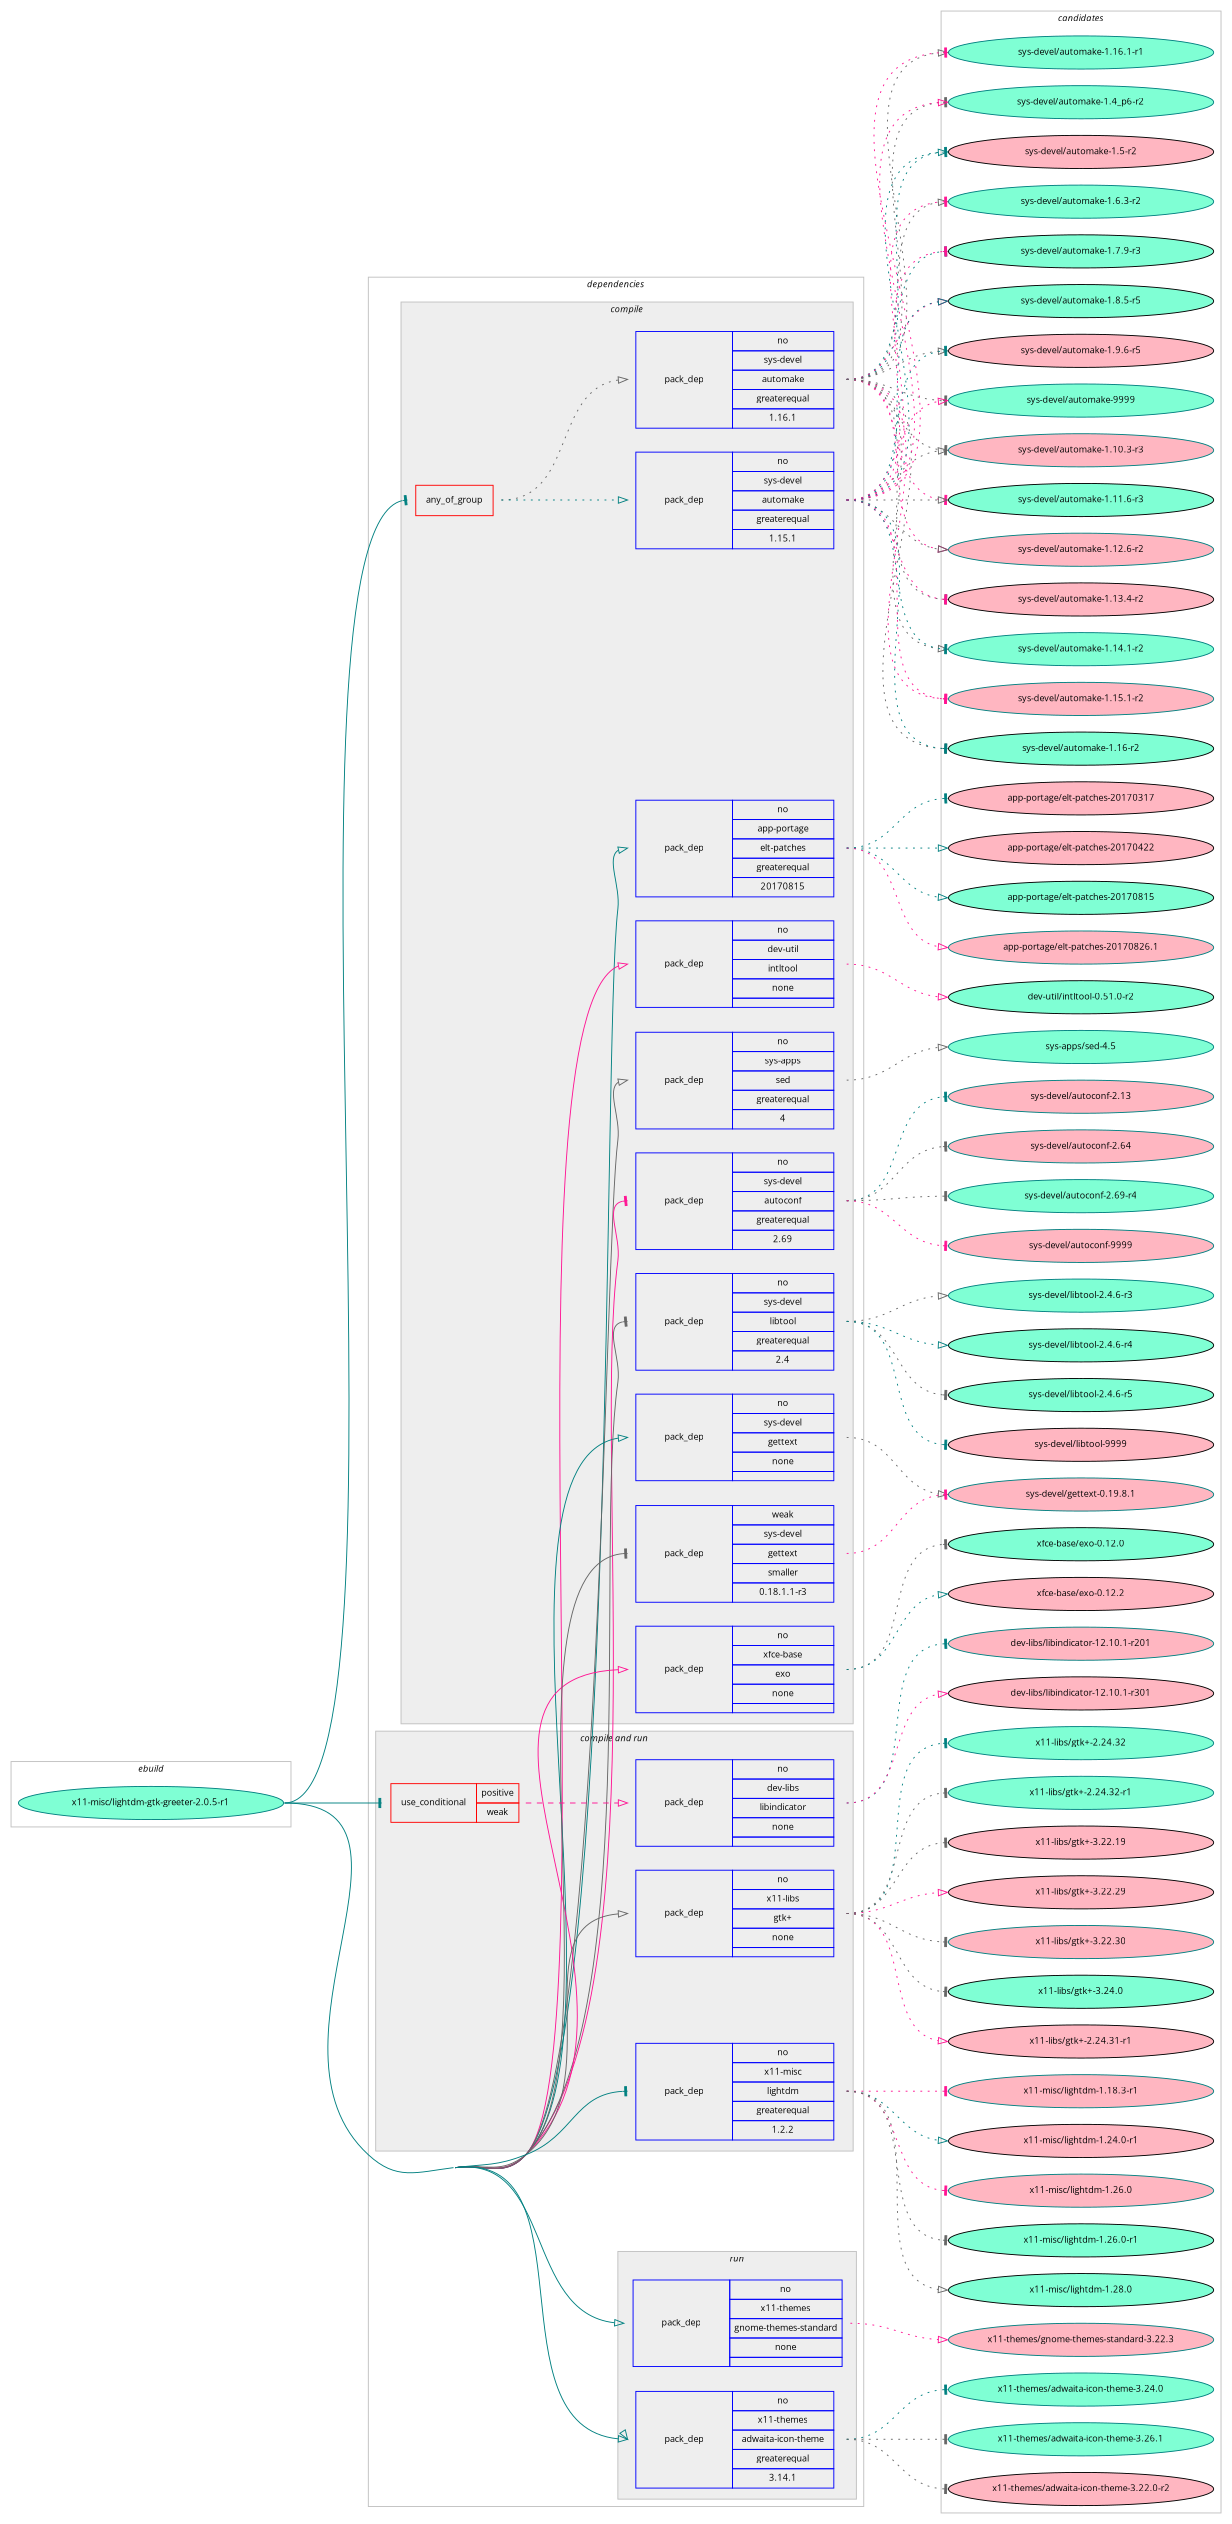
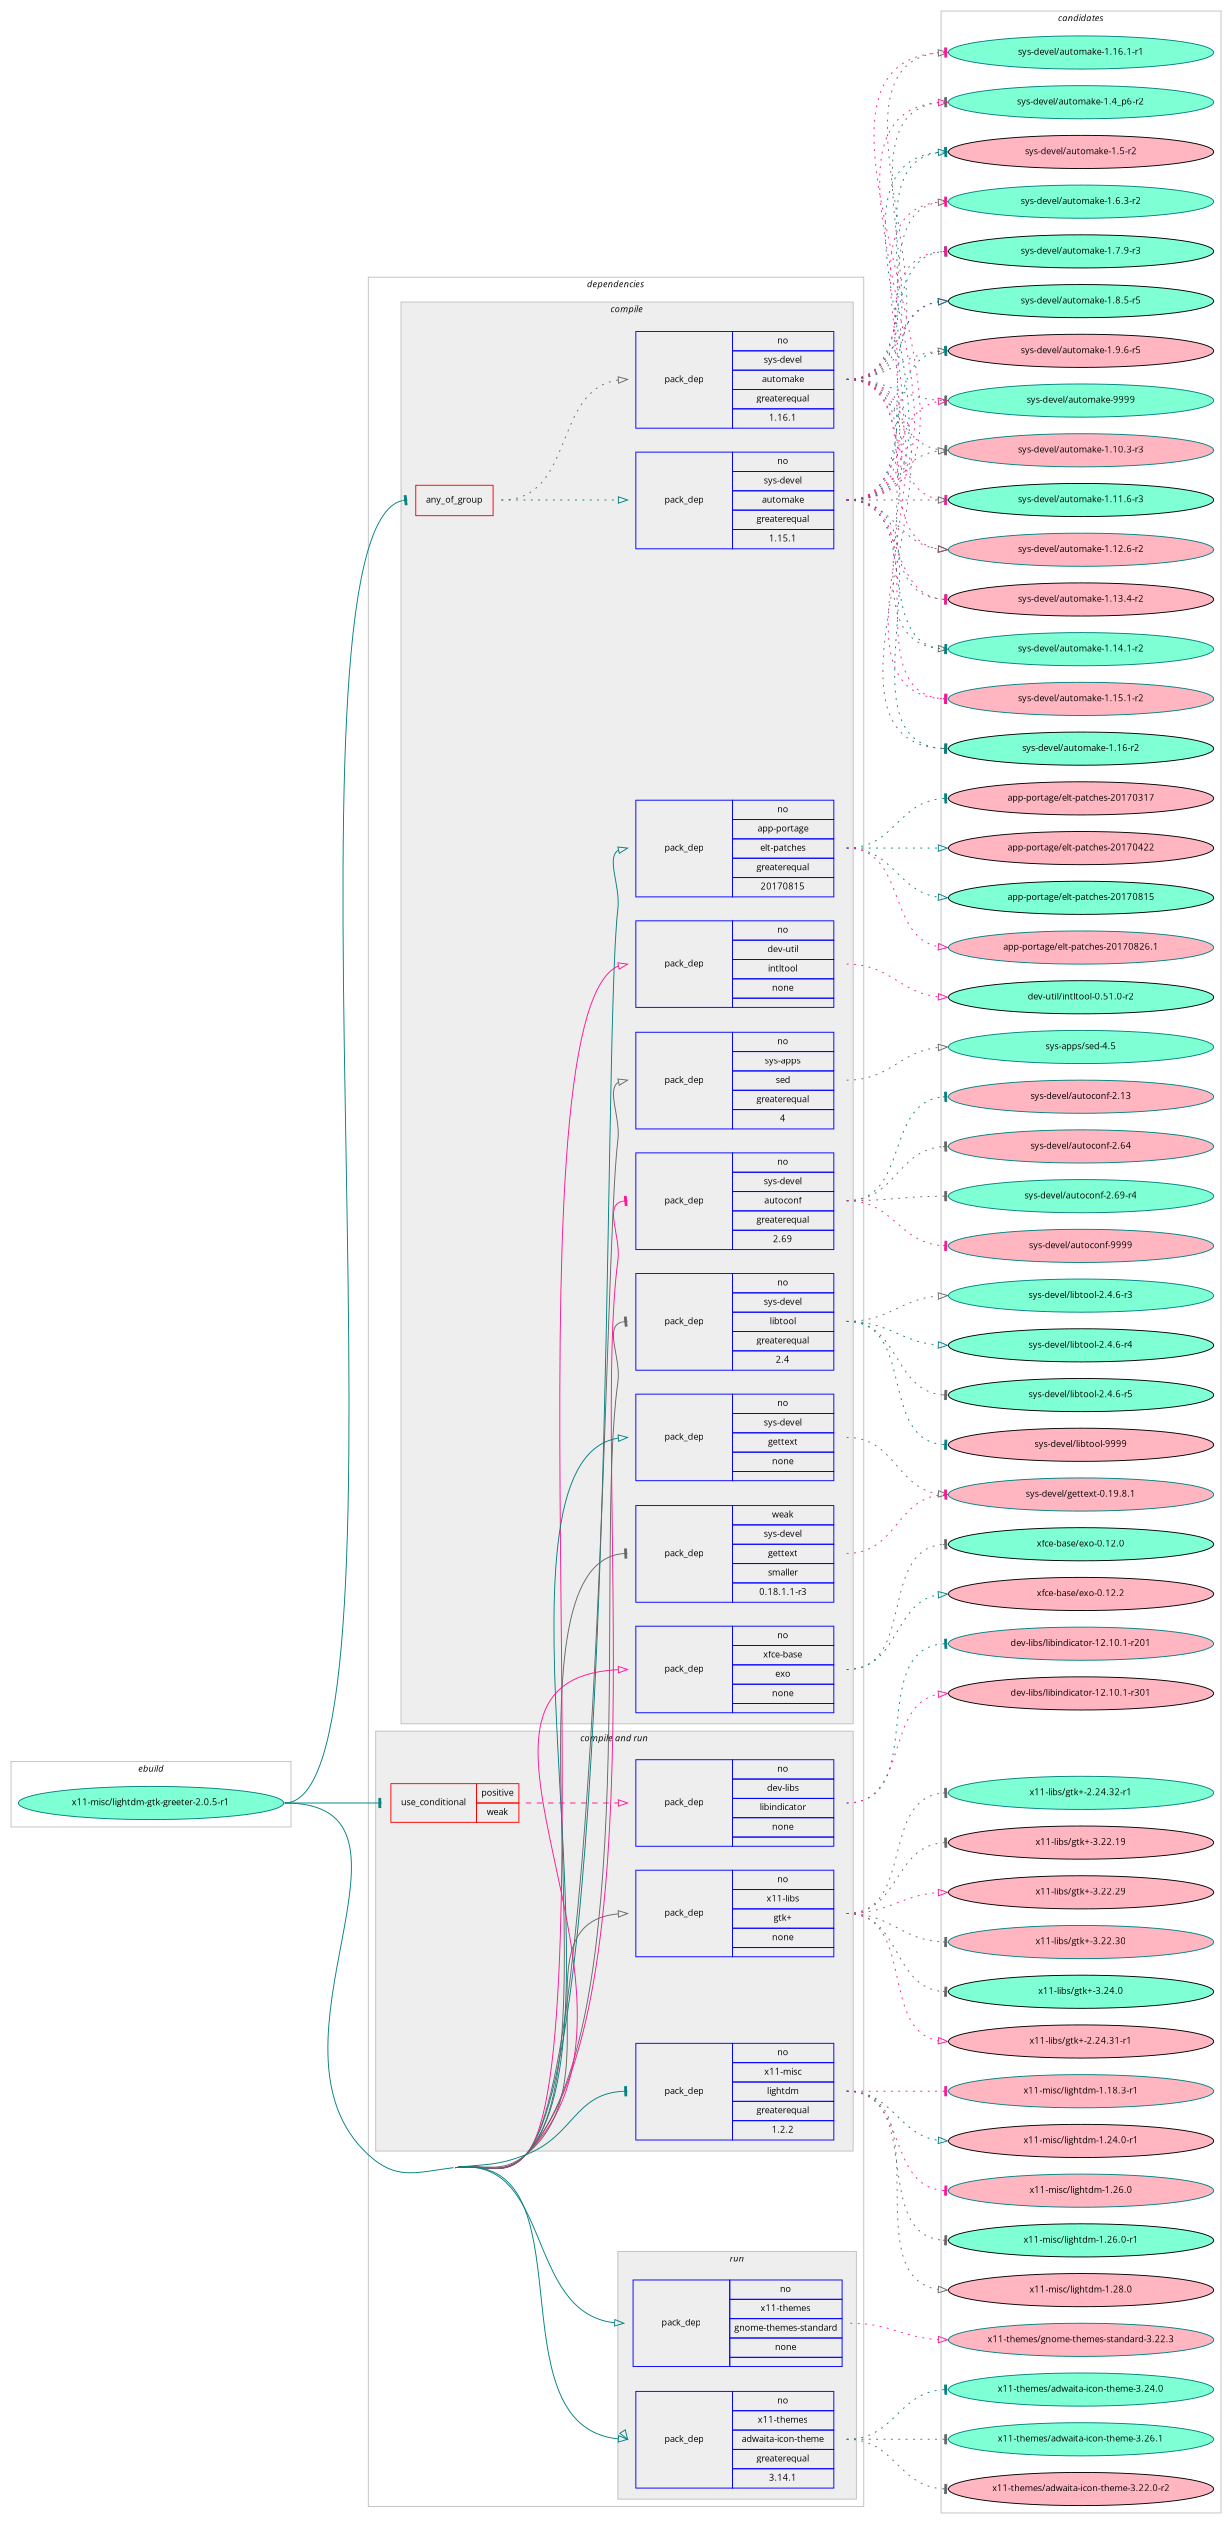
node "x11-libs/gtk+-2.24.32": removed
node "x11-misc/lightdm-1.28.0": fillcolor aquamarine -> lightpink
